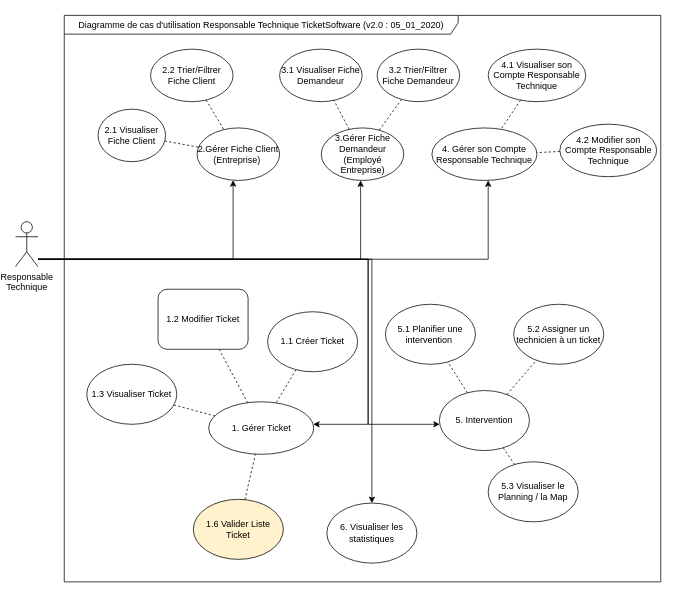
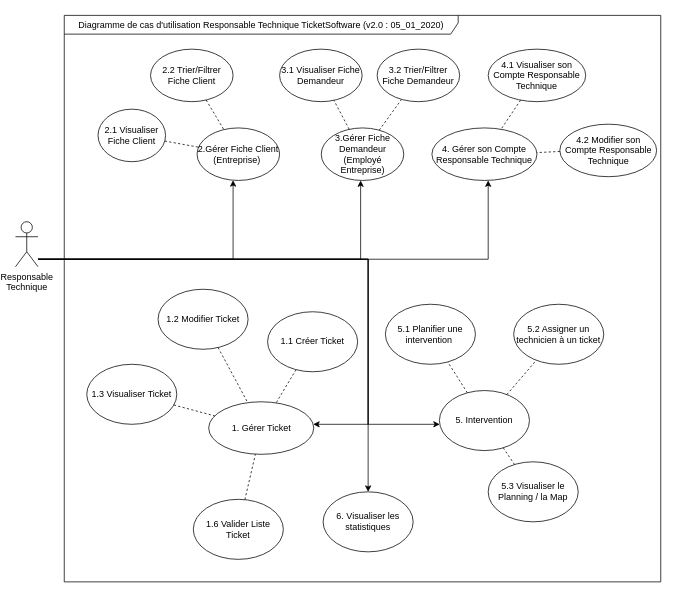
node "1.2 Modifier Ticket": shape rounded rectangle -> ellipse
node "1.6 Valider Liste Ticket": fillcolor #fff2cc -> #ffffff
node "6. Visualiser les statistiques": moved (372, 533) -> (368, 522)
